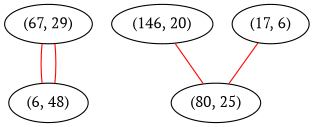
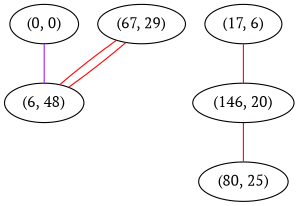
node "(0, 0)": added
edge "(17, 6)" -- "(80, 25)": now "(17, 6)" -- "(146, 20)"
